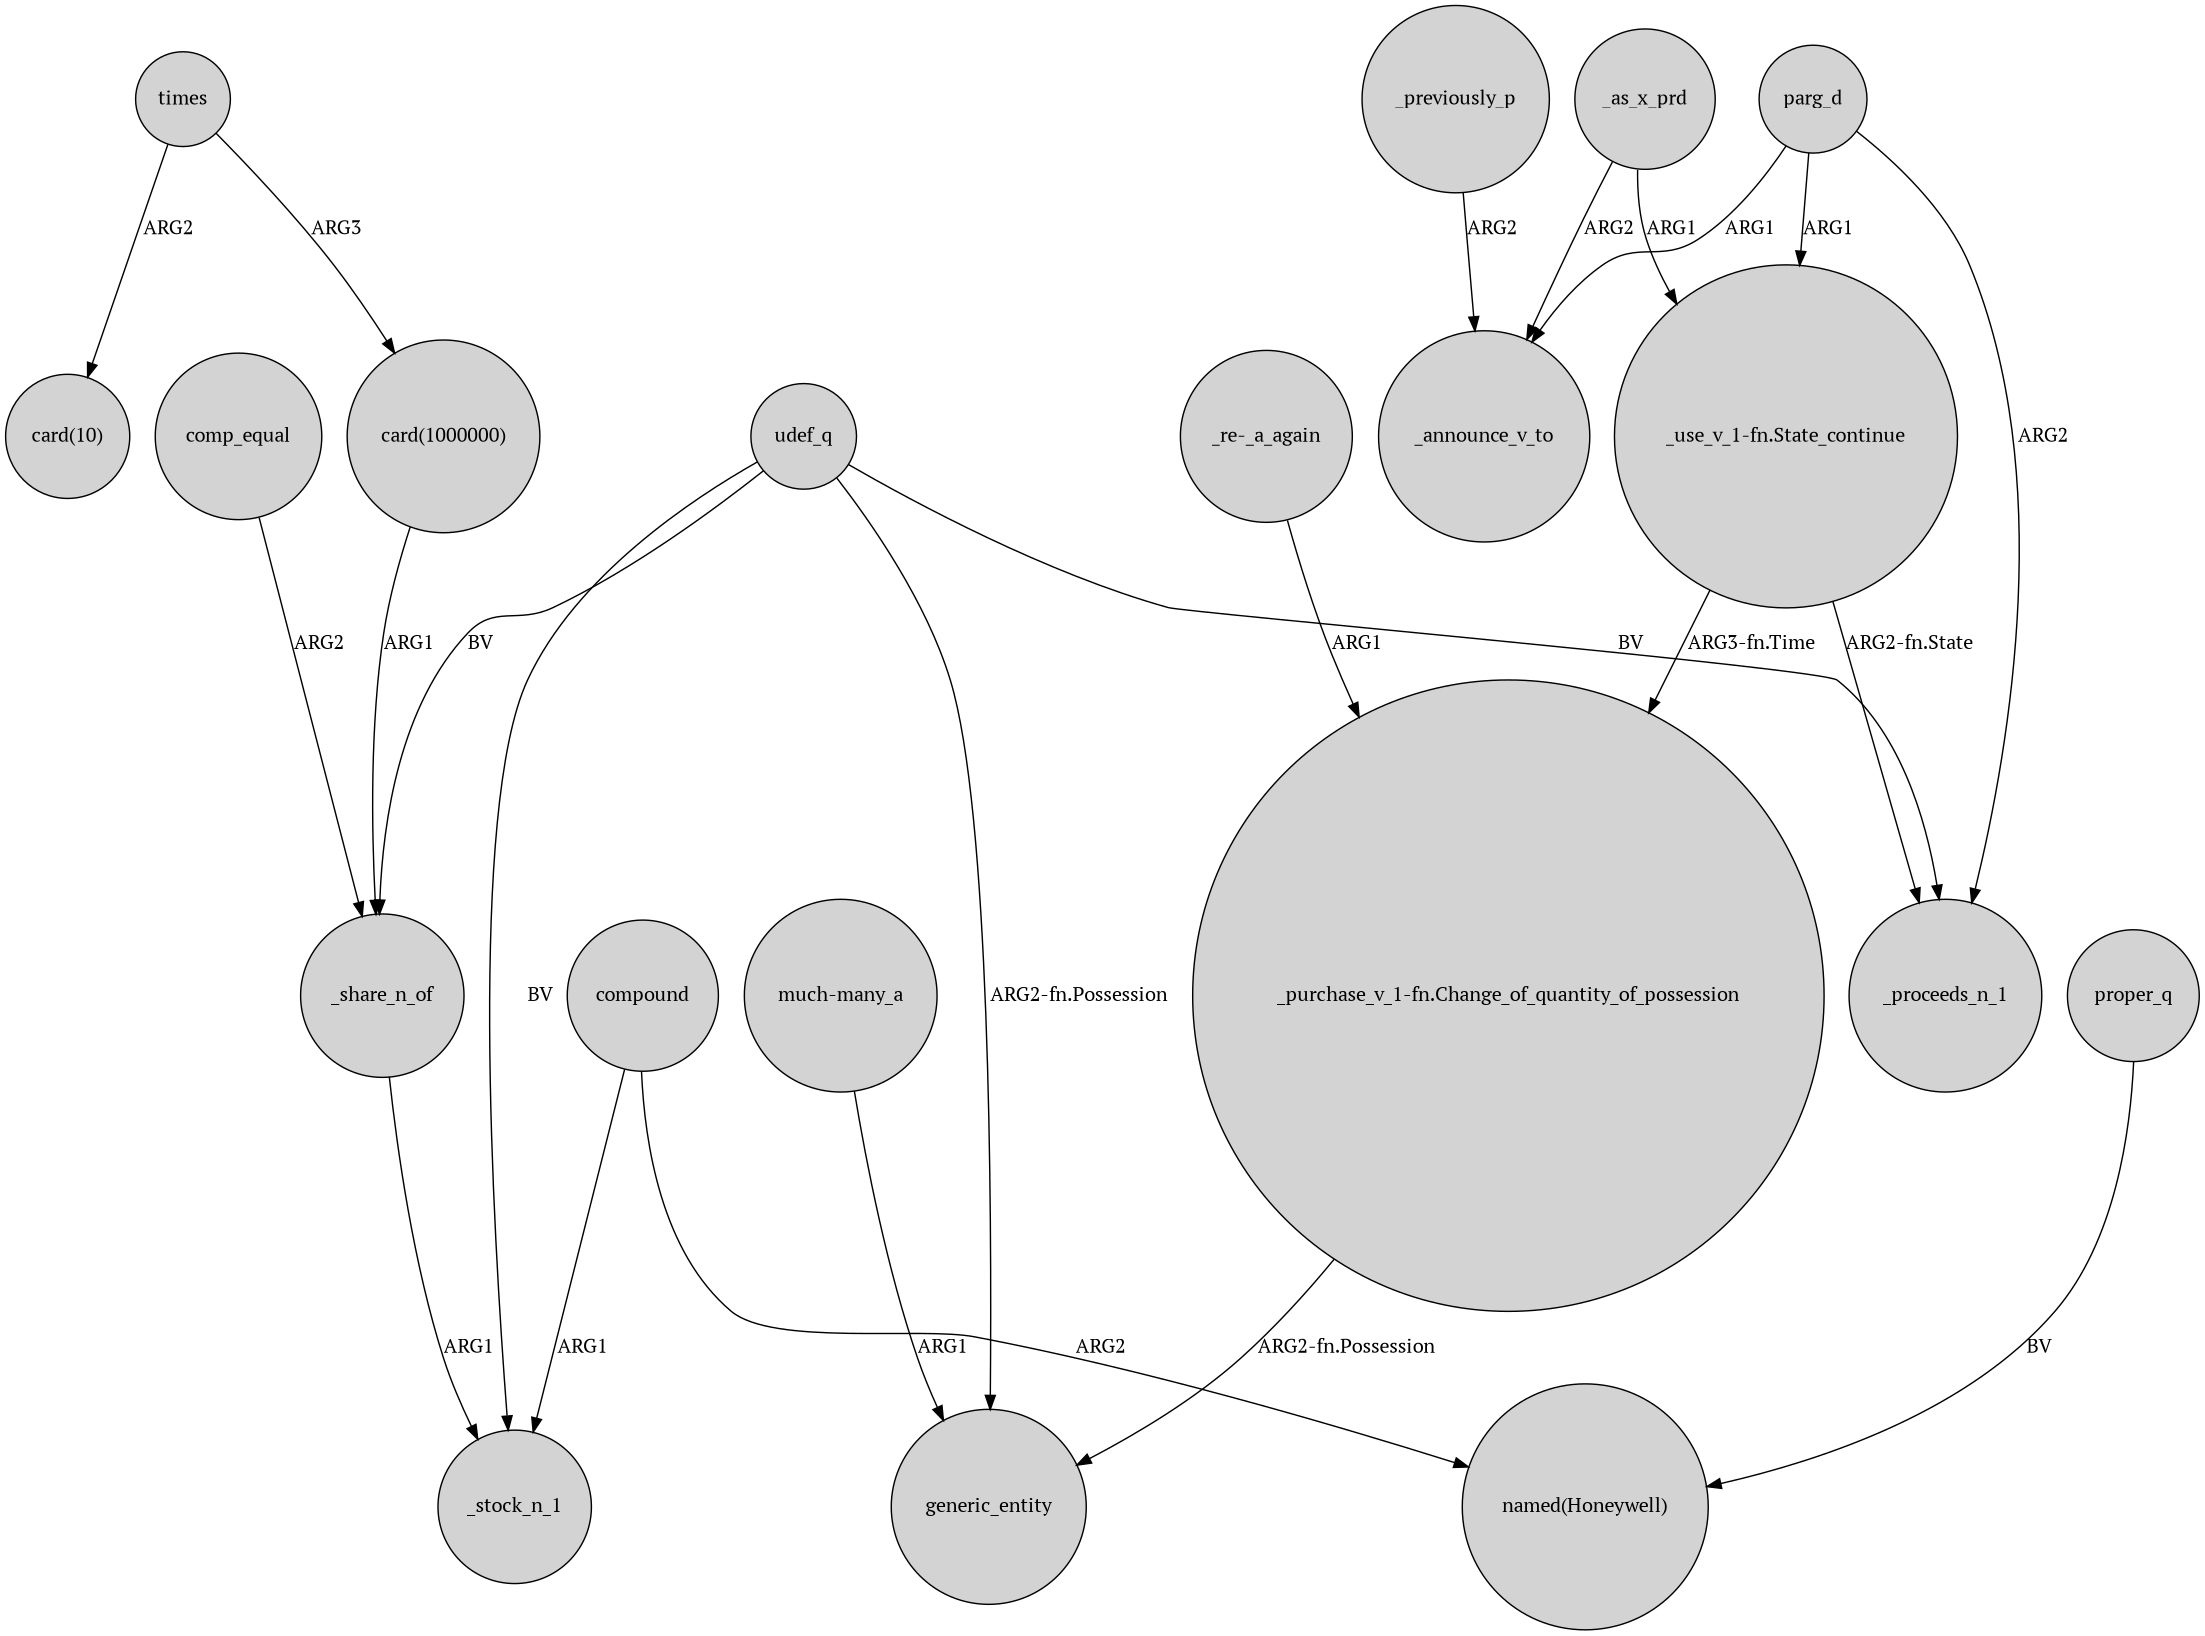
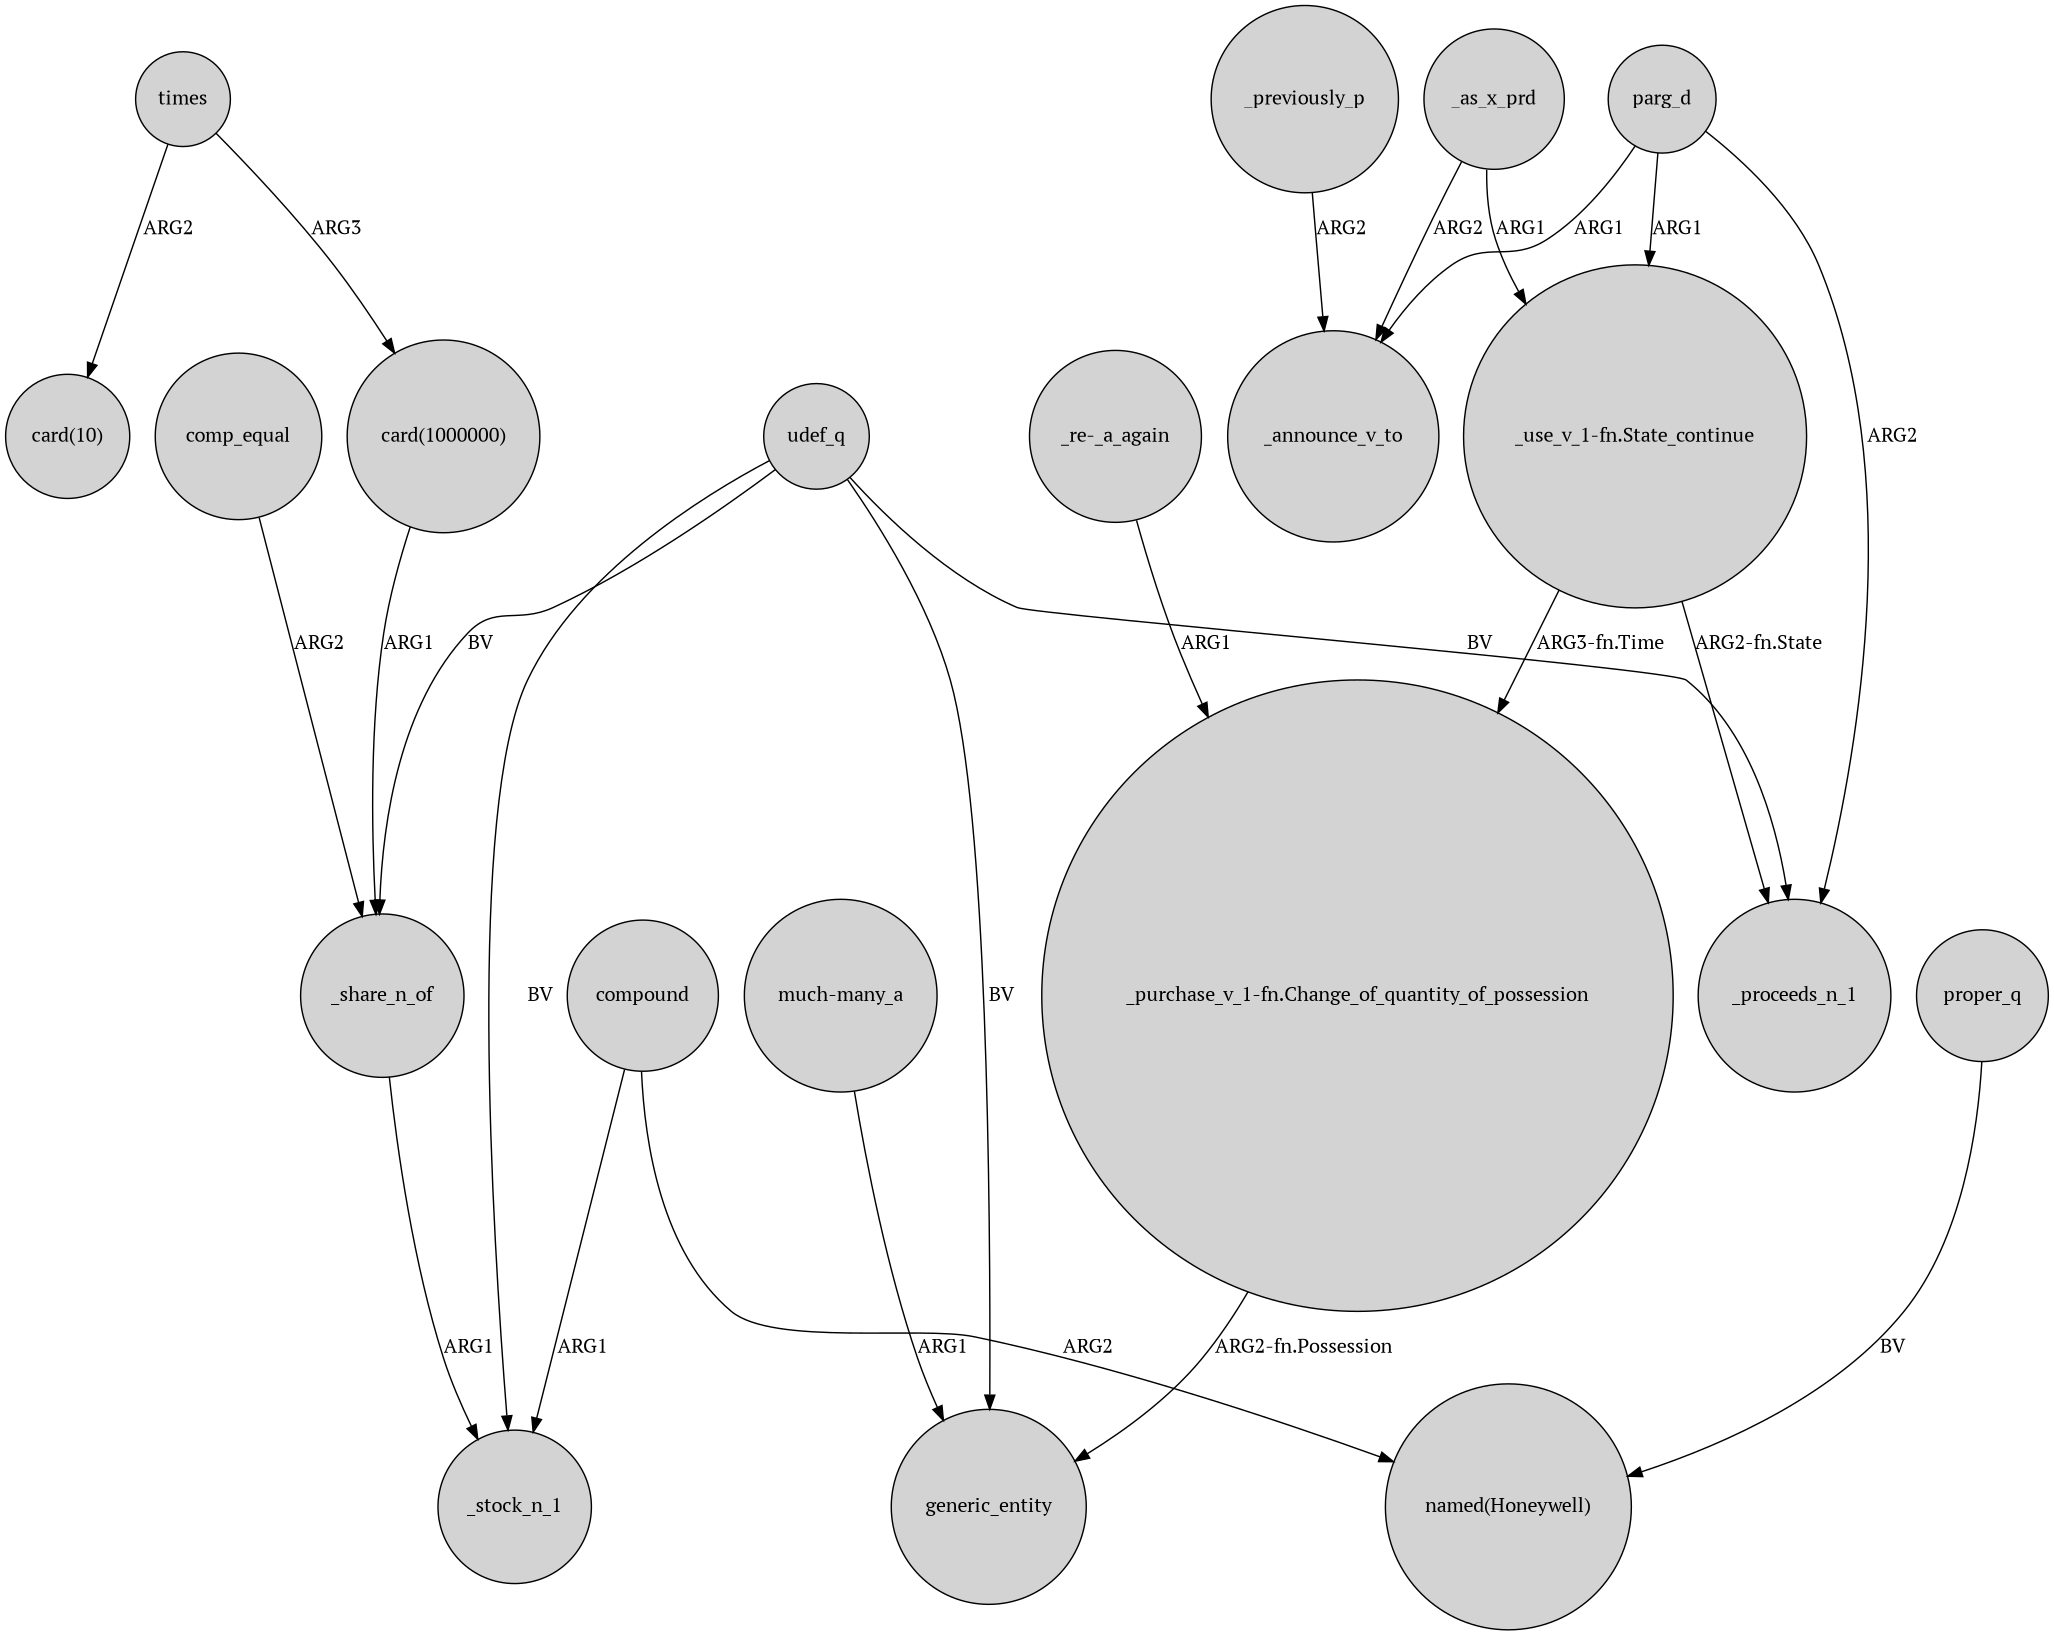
edge "udef_q" -> "generic_entity": label "ARG2-fn.Possession" -> "BV"
